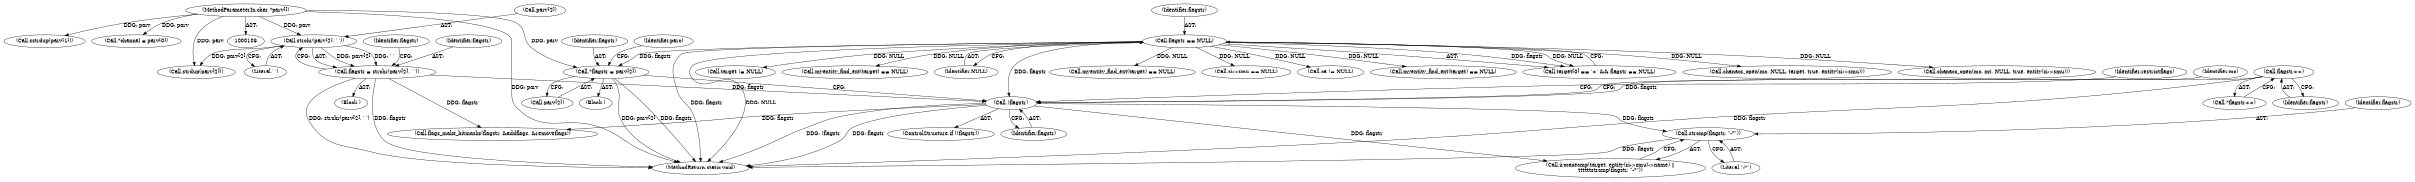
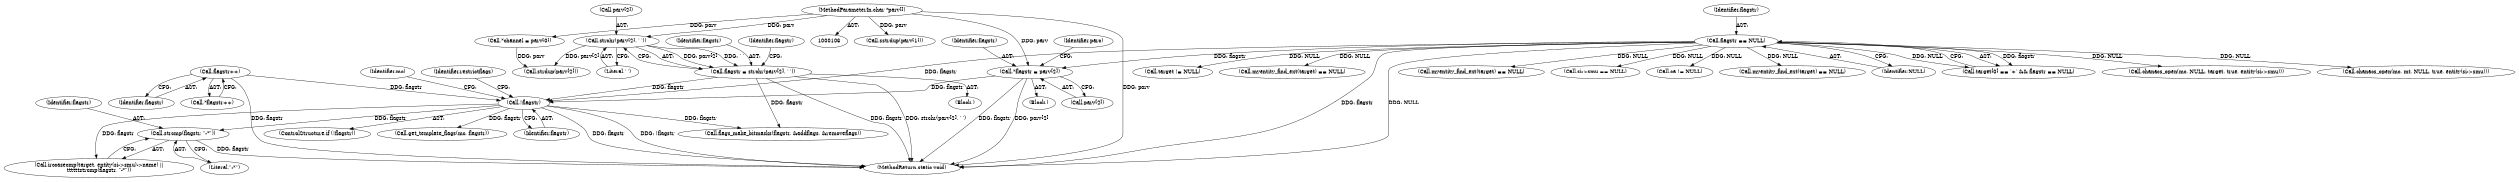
edge "(MethodParameterIn,char *parv[])" -> "(Call,strdup(parv[2]))": now "(Call,*channel = parv[0])" -> "(Call,strdup(parv[2]))"
edge "(Call,*flagstr = parv[2])" -> "(Call,!flagstr)": label "CFG: " -> "DDG: flagstr"
node "(Call,get_template_flags(mc, flagstr))": added
